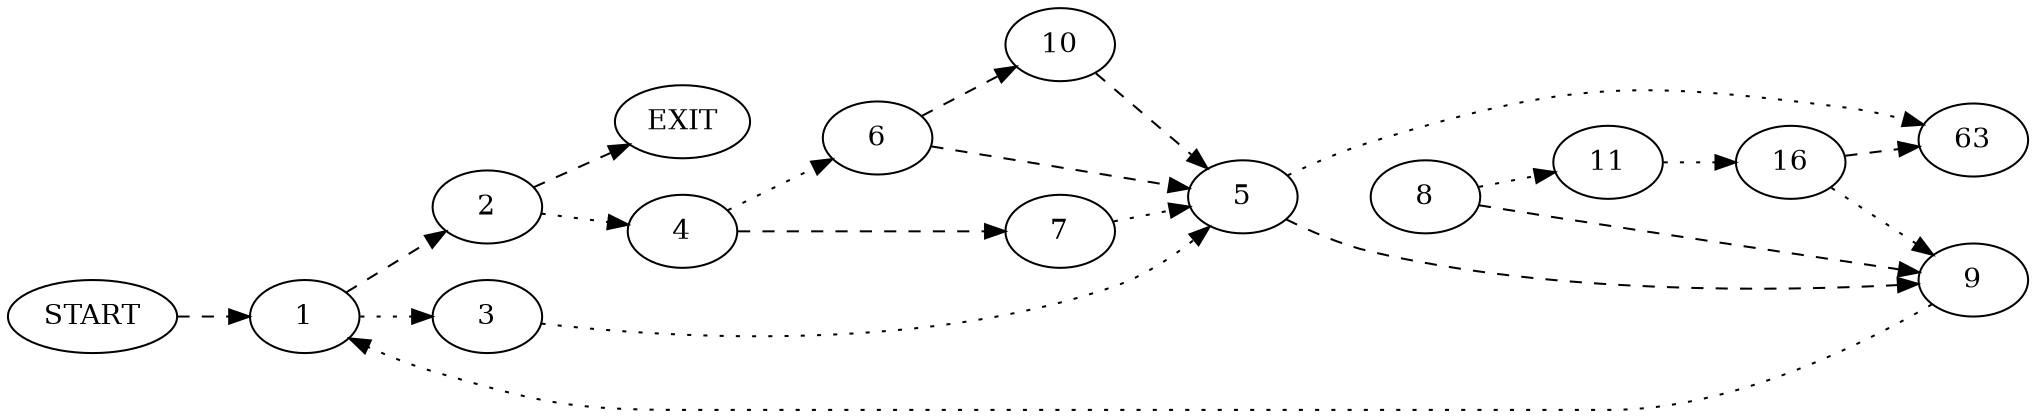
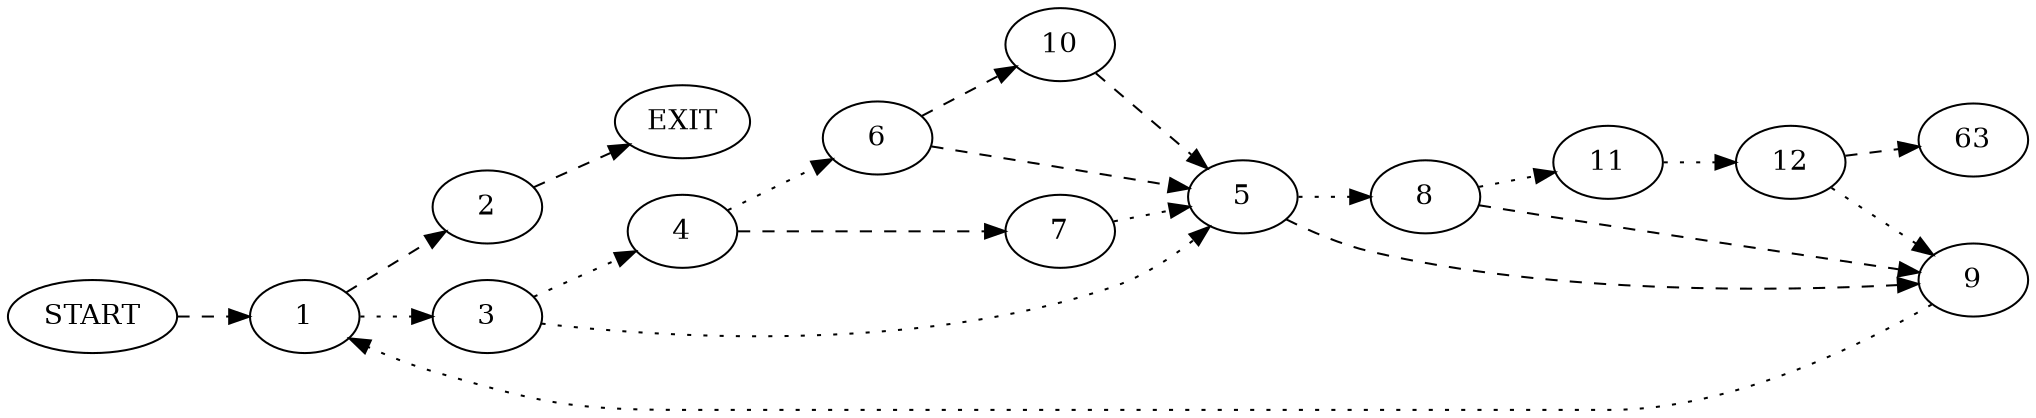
edge "5" -> "63": now "5" -> "8"
node "16": label "16" -> "12"
edge "2" -> "4": now "3" -> "4"
